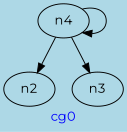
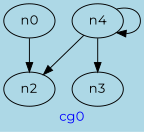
node "n0": added
